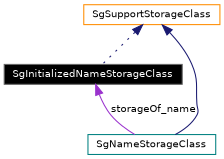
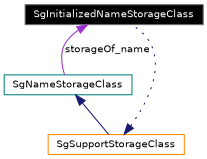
edge "SgNameStorageClass" -> "SgSupportStorageClass": reversed
